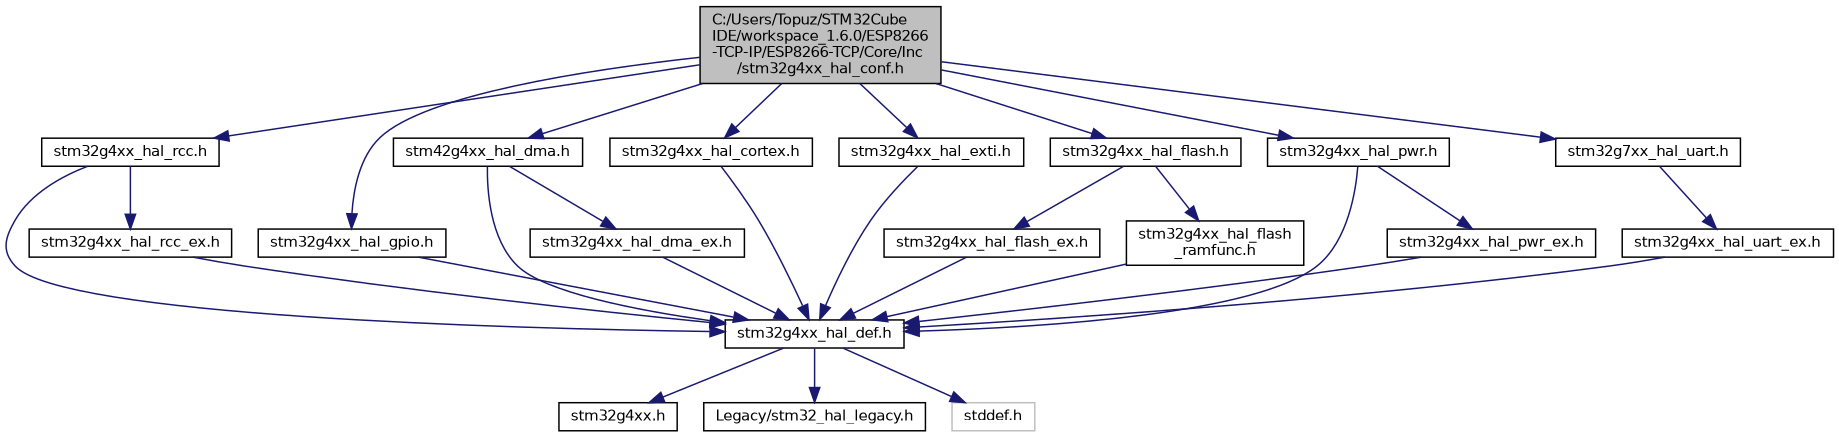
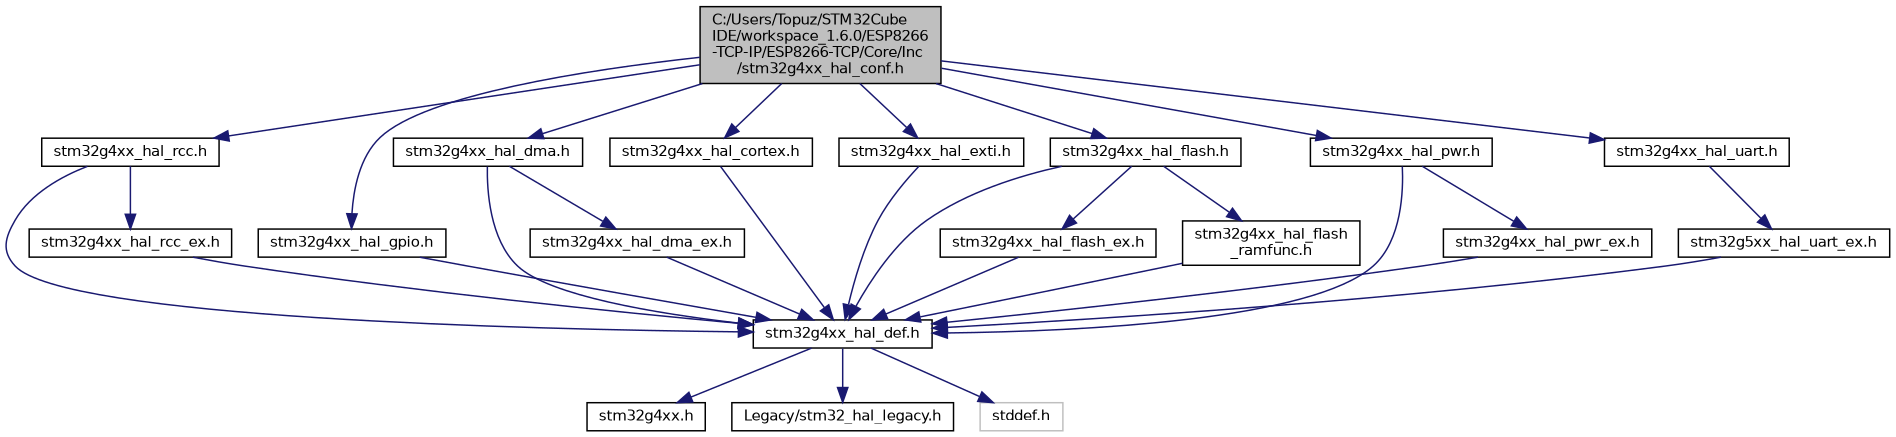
node "stm42g4xx_hal_dma.h": label "stm42g4xx_hal_dma.h" -> "stm32g4xx_hal_dma.h"
node "stm32g7xx_hal_uart.h": label "stm32g7xx_hal_uart.h" -> "stm32g4xx_hal_uart.h"
edge "stm32g4xx_hal_flash.h" -> "stm32g4xx_hal_def.h": added
node "stm32g4xx_hal_uart_ex.h": label "stm32g4xx_hal_uart_ex.h" -> "stm32g5xx_hal_uart_ex.h"
